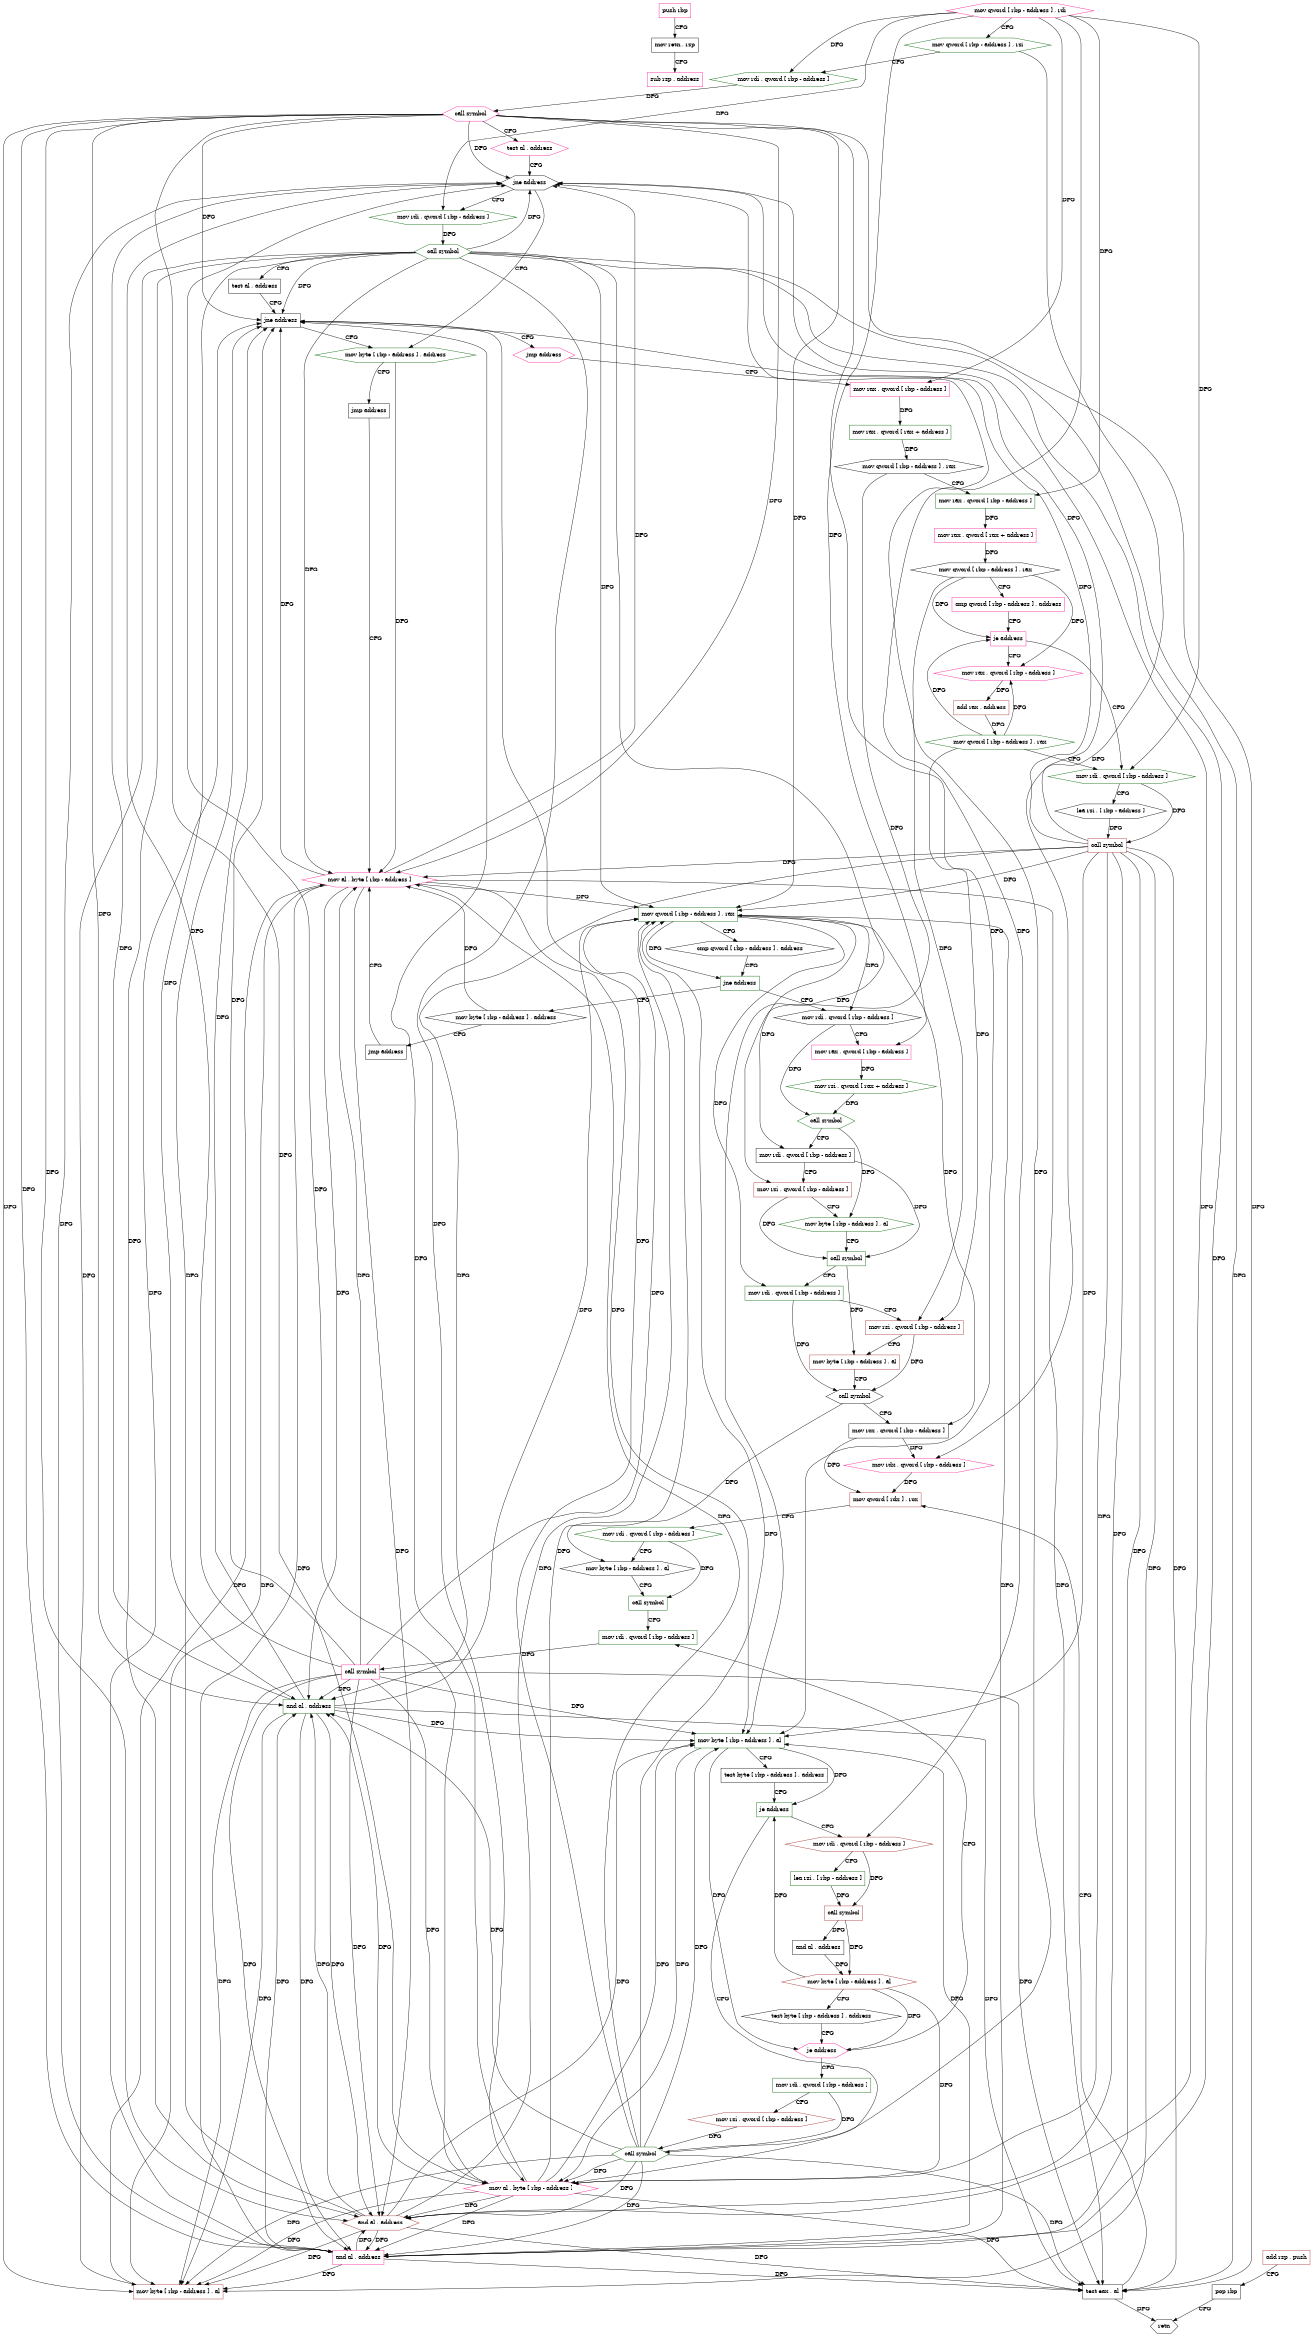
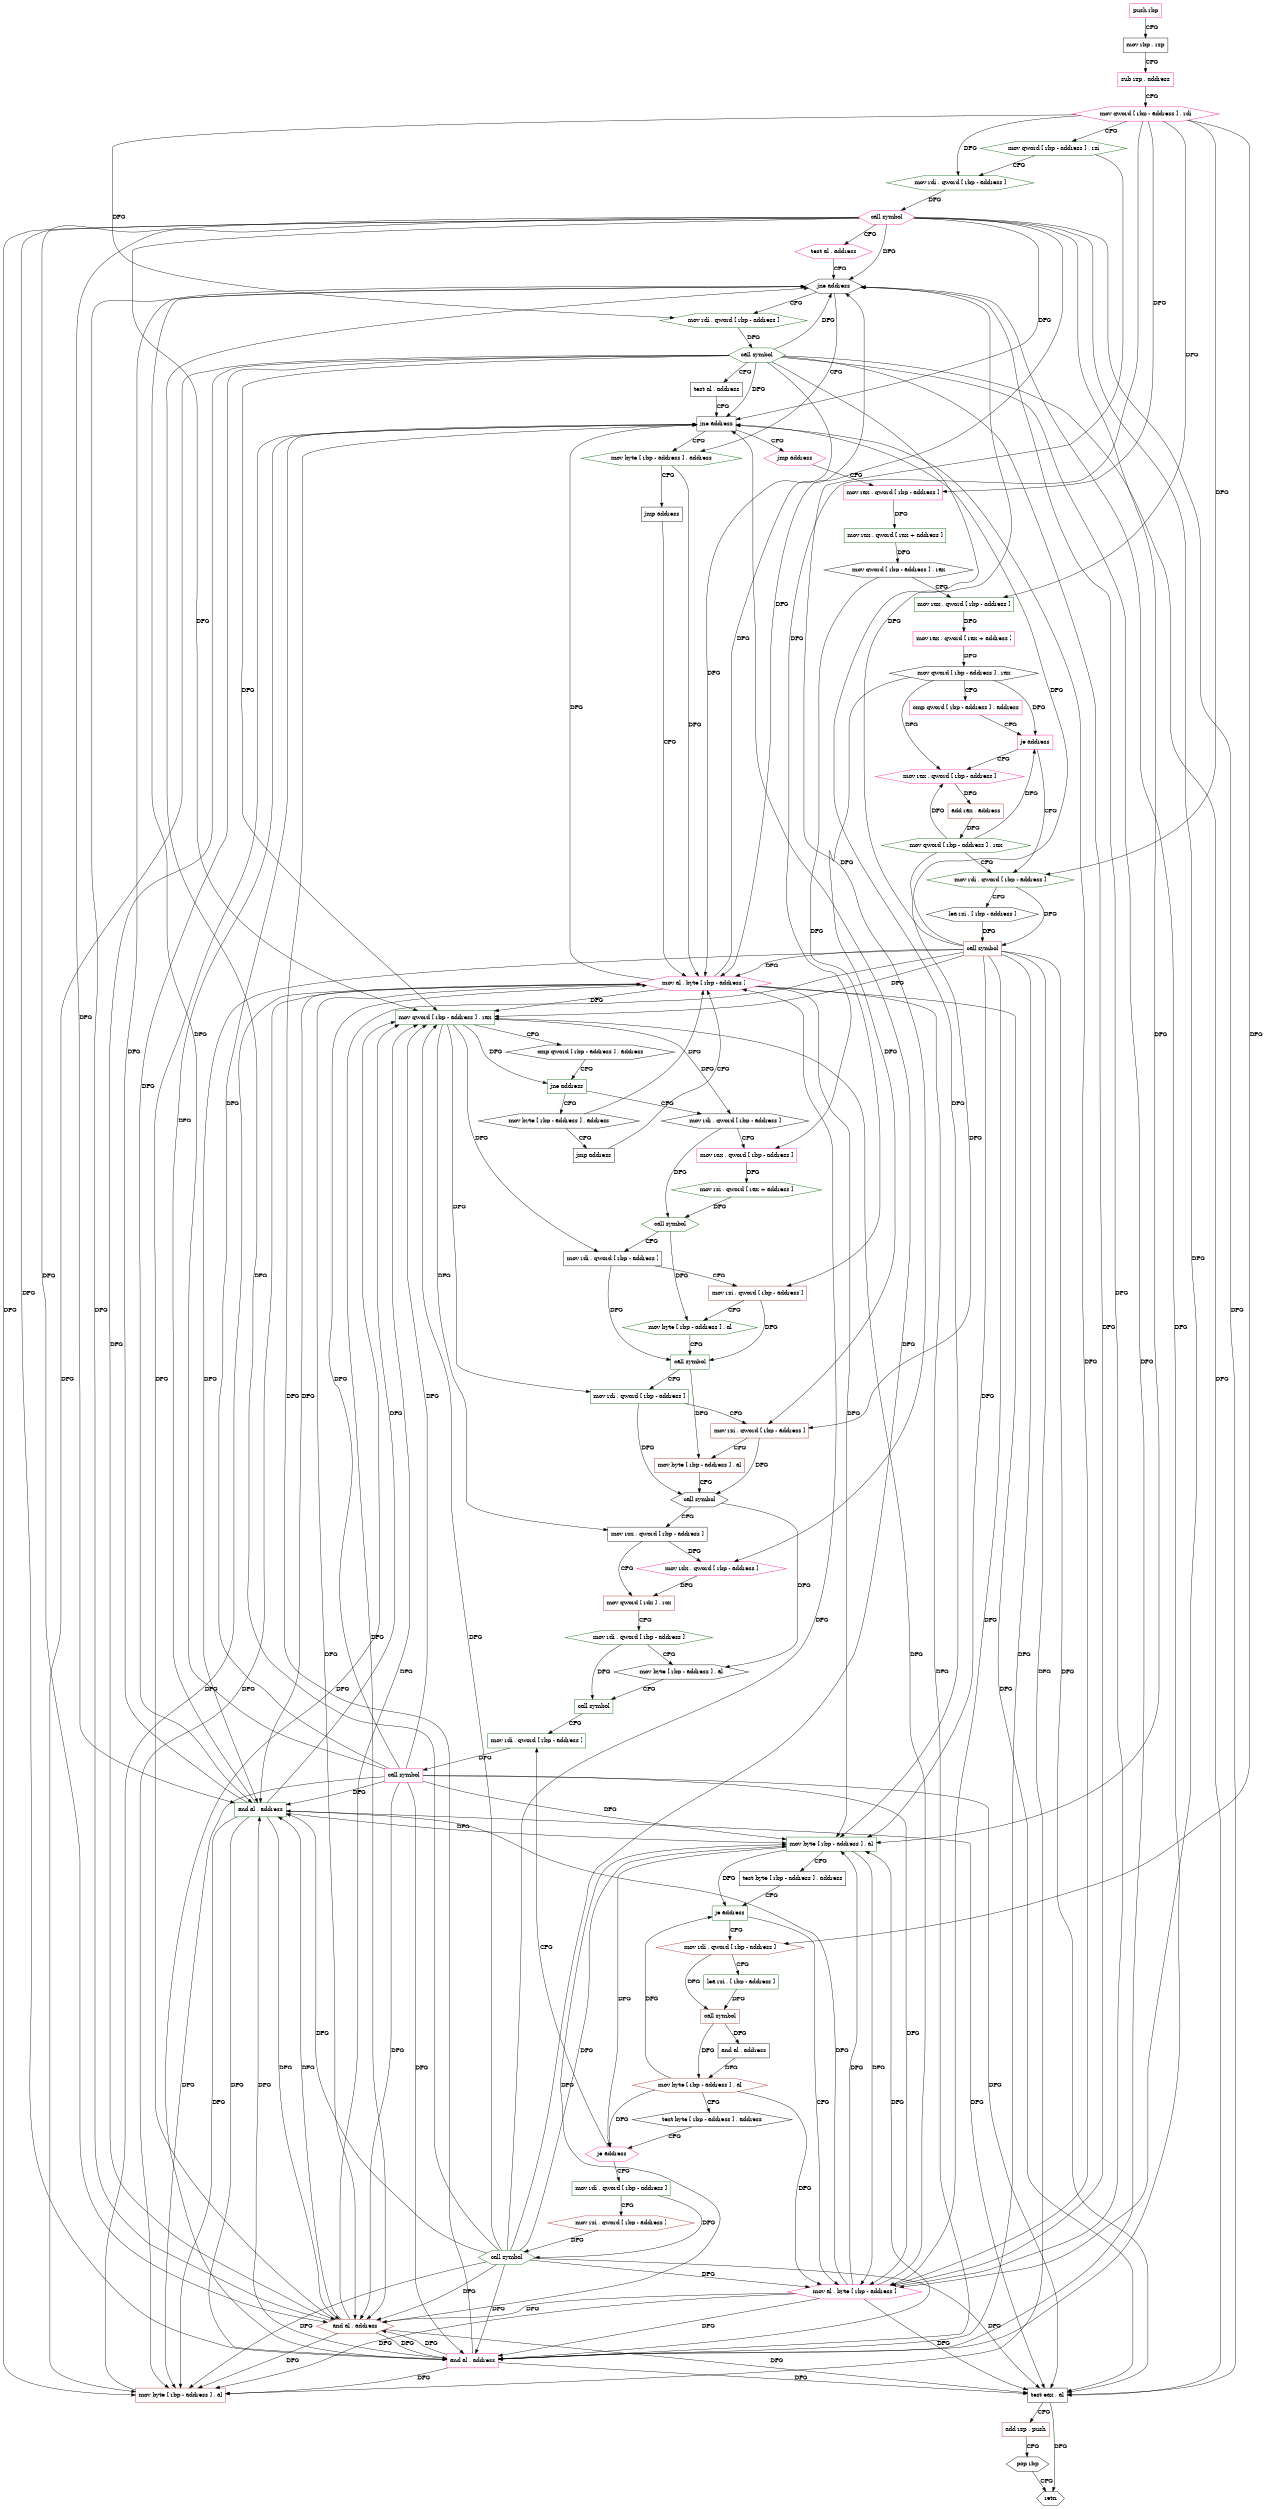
node "mov retn , rsp": label "mov retn , rsp" -> "mov rbp , rsp"
edge "sub rsp , address" -> "mov qword [ rbp - address ] , rdi": added, label "CFG"
edge "mov rcx , qword [ rbp - address ]" -> "mov qword [ rdx ] , rcx": label "DFG" -> "CFG"
edge "test eax , al" -> "mov qword [ rdx ] , rcx": now "test eax , al" -> "add rsp , push"
node "pop rbp": shape box -> hexagon
